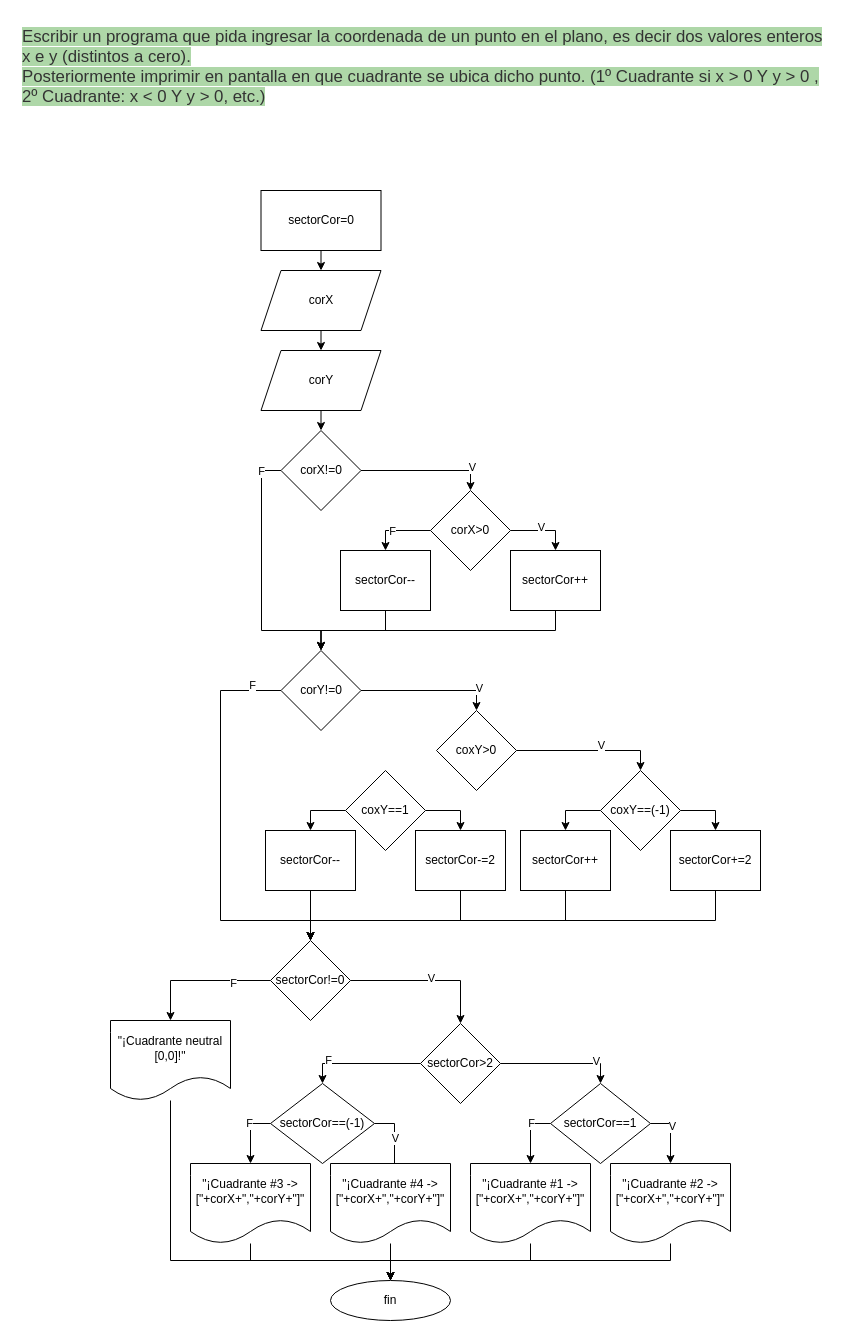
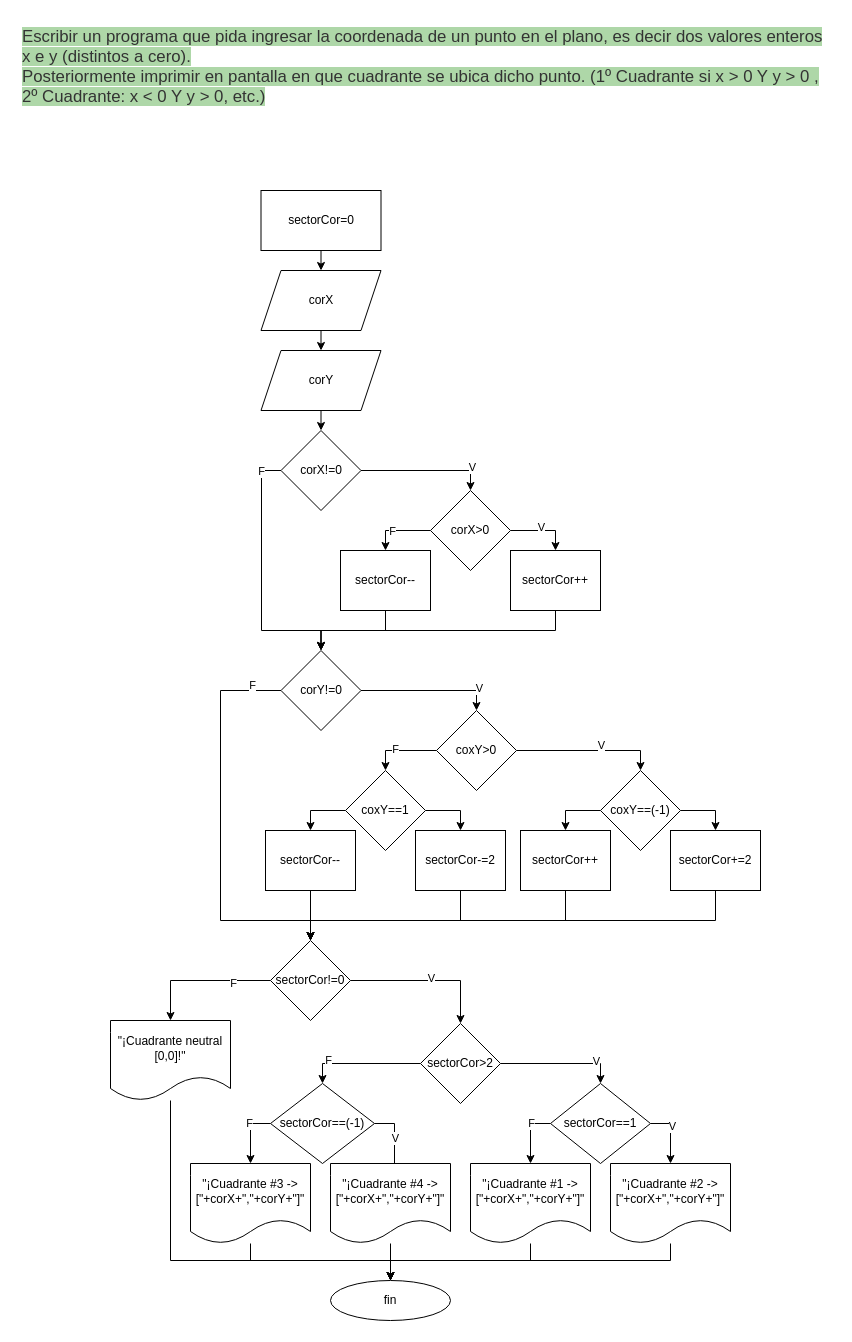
edge "coxY>0" -> "coxY==1": added, label "F"
